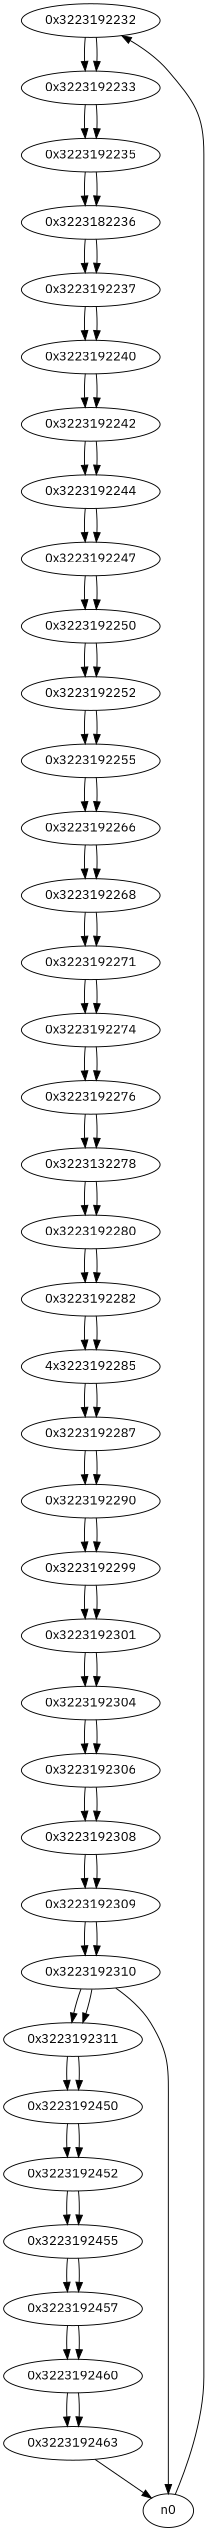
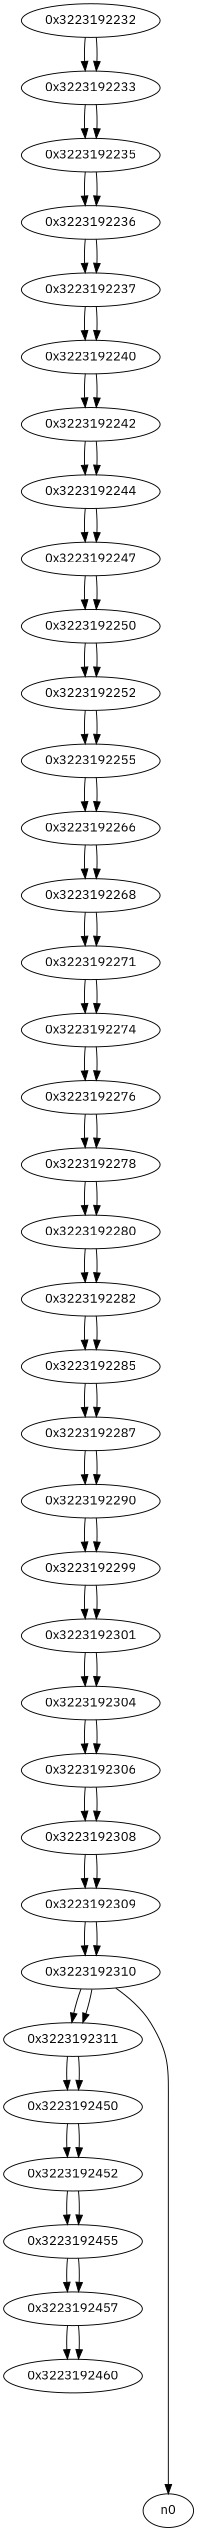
node "0x3223182236": label "0x3223182236" -> "0x3223192236"
node "0x3223132278": label "0x3223132278" -> "0x3223192278"
edge "n0" -> "0x3223192232": removed
node "4x3223192285": label "4x3223192285" -> "0x3223192285"
node "0x3223192463": removed
